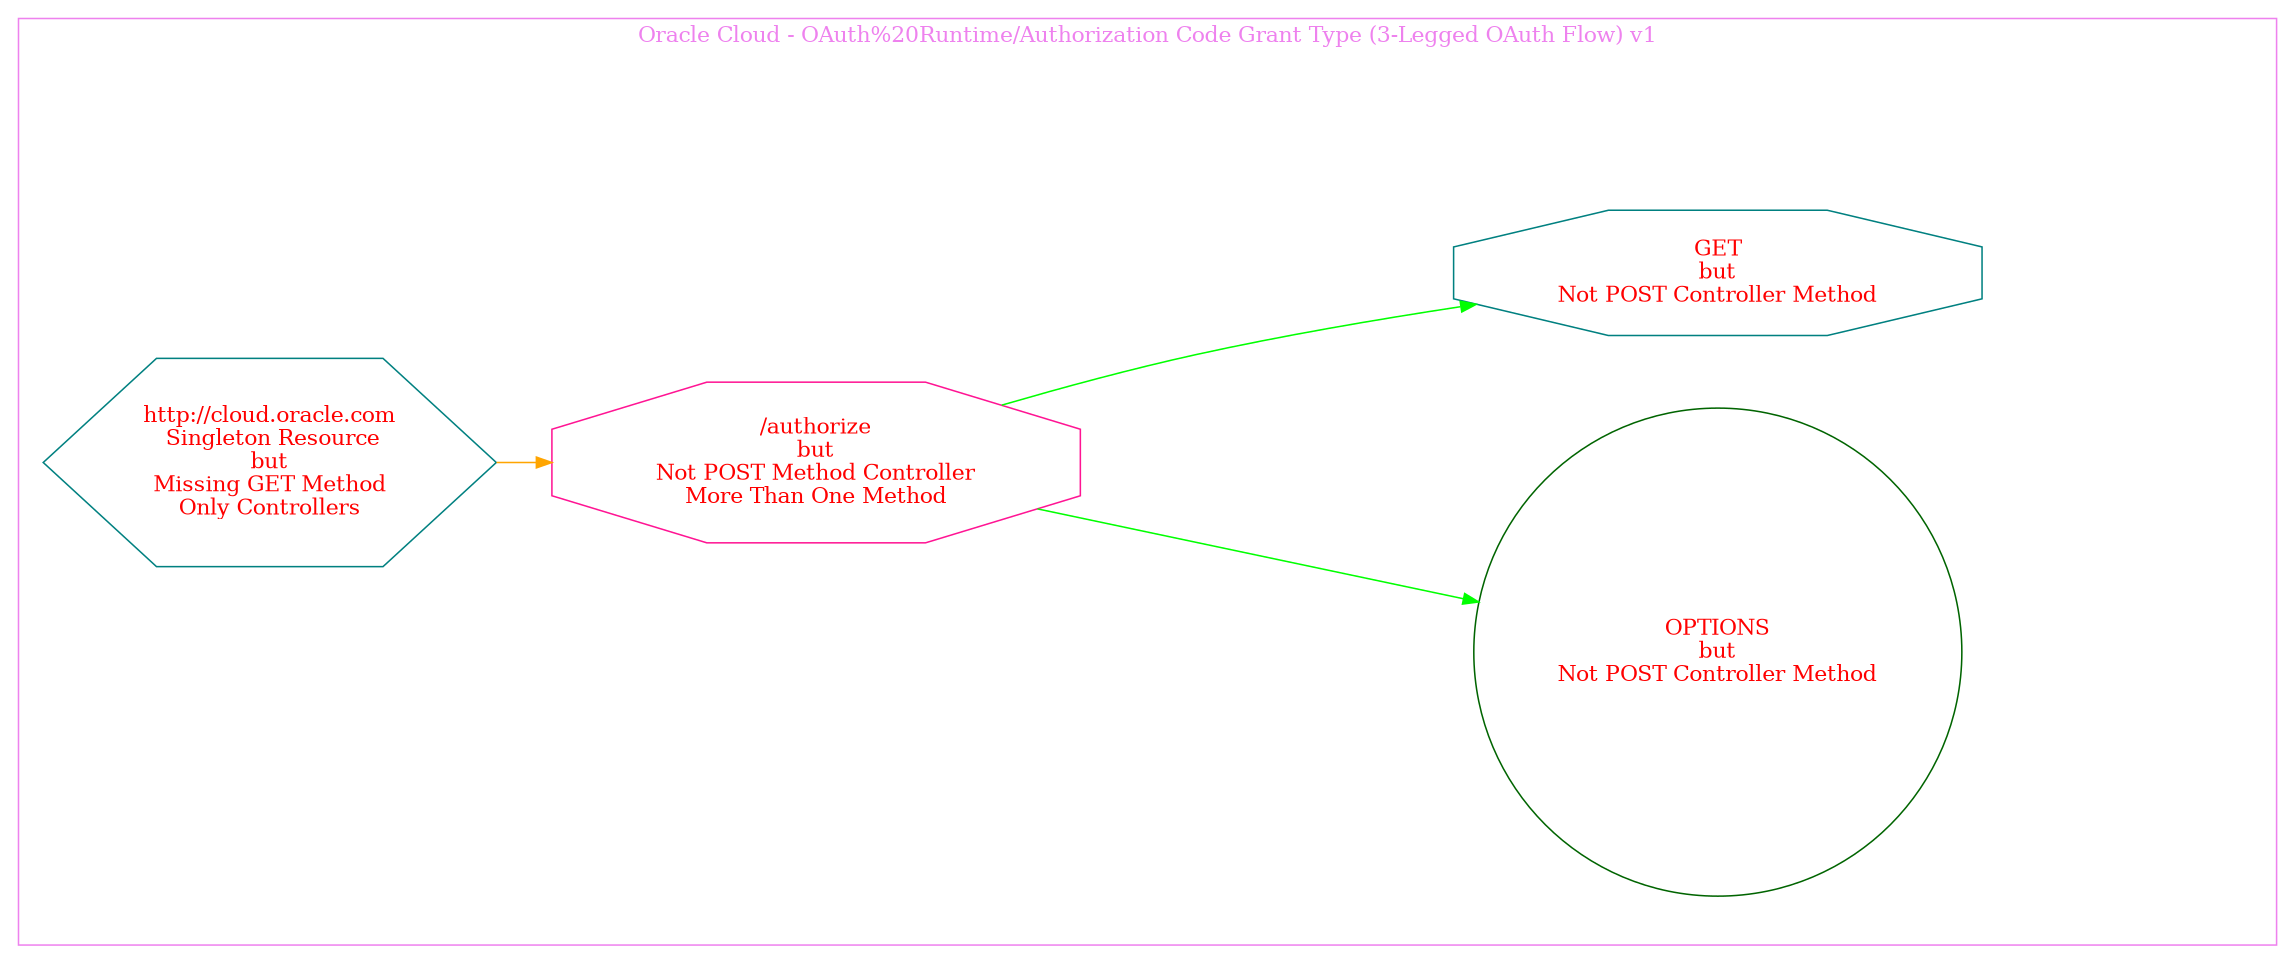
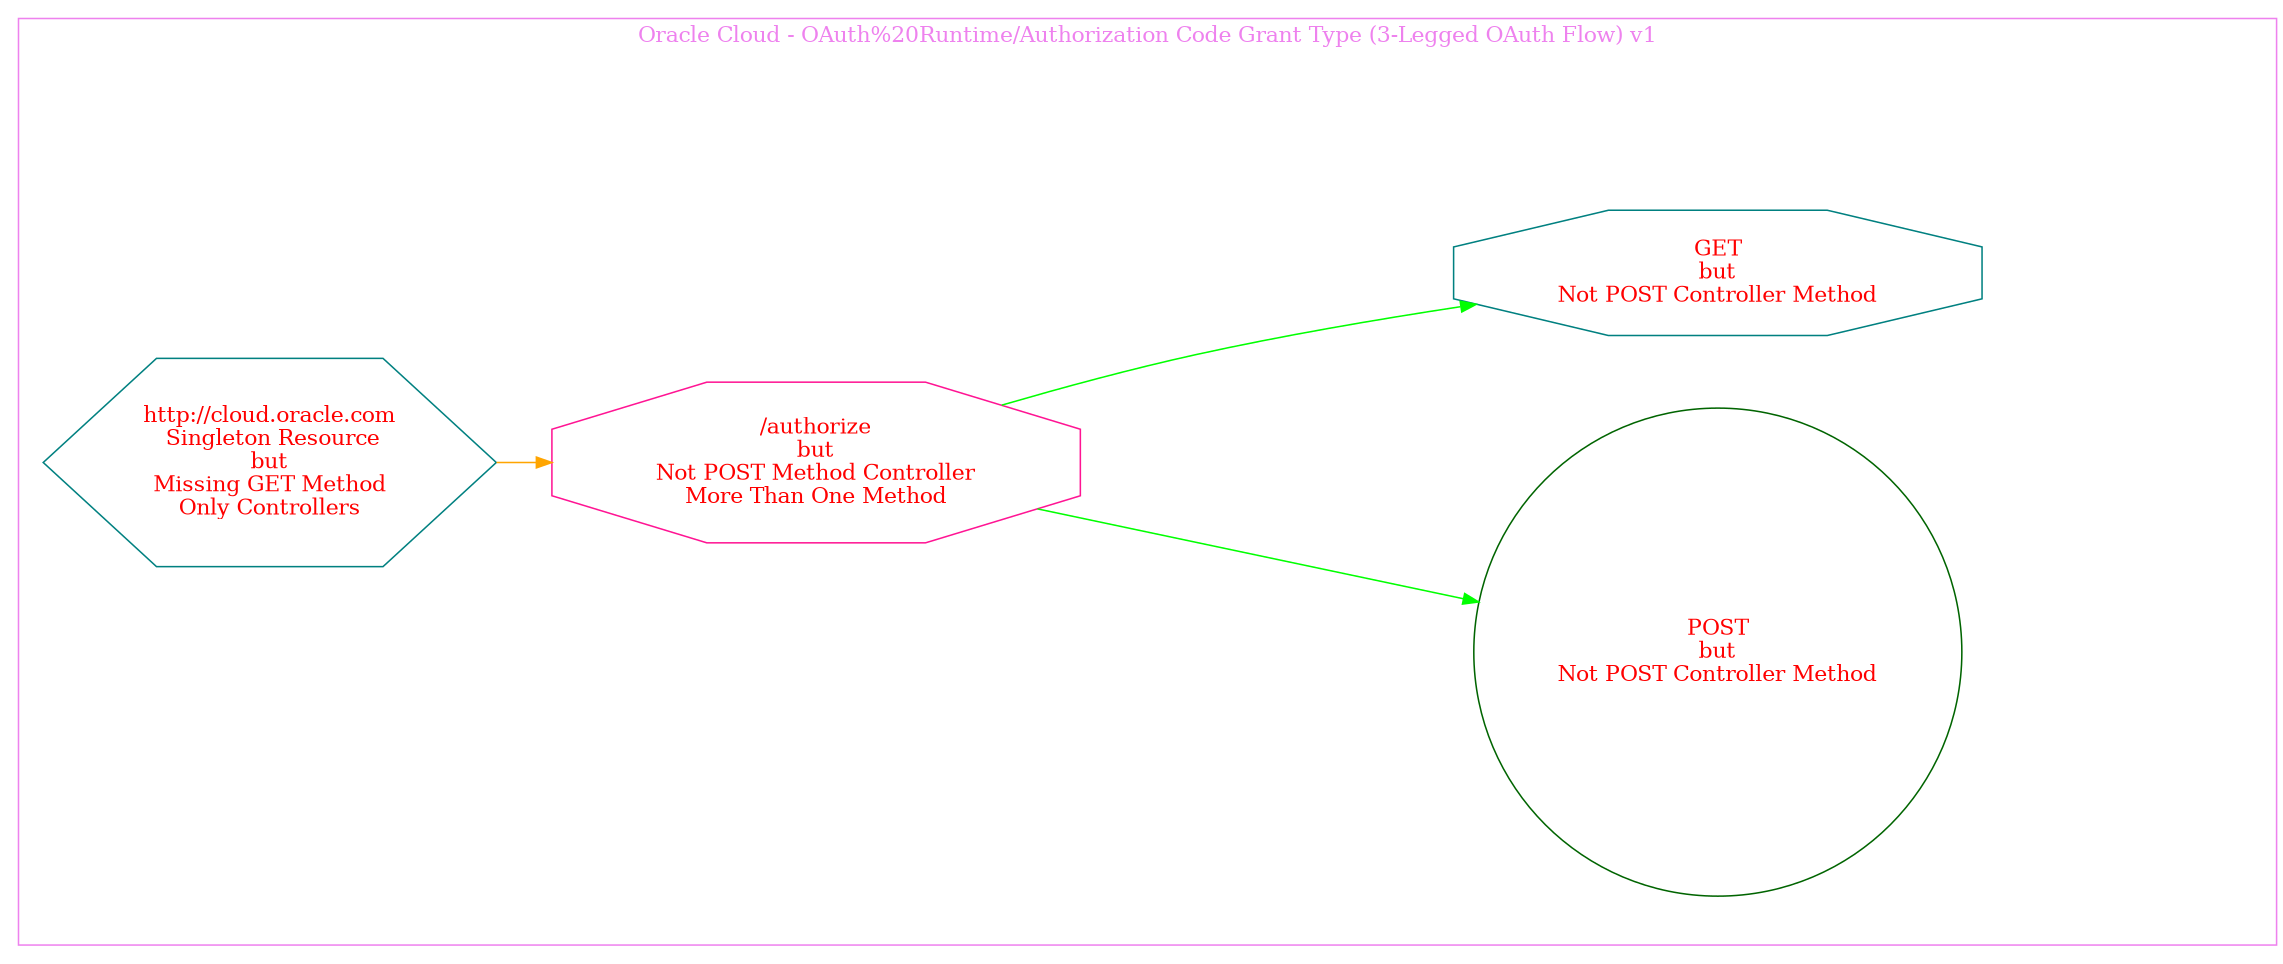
node "OPTIONS but Not POST Controller Method": label "OPTIONS but Not POST Controller Method" -> "POST but Not POST Controller Method"
